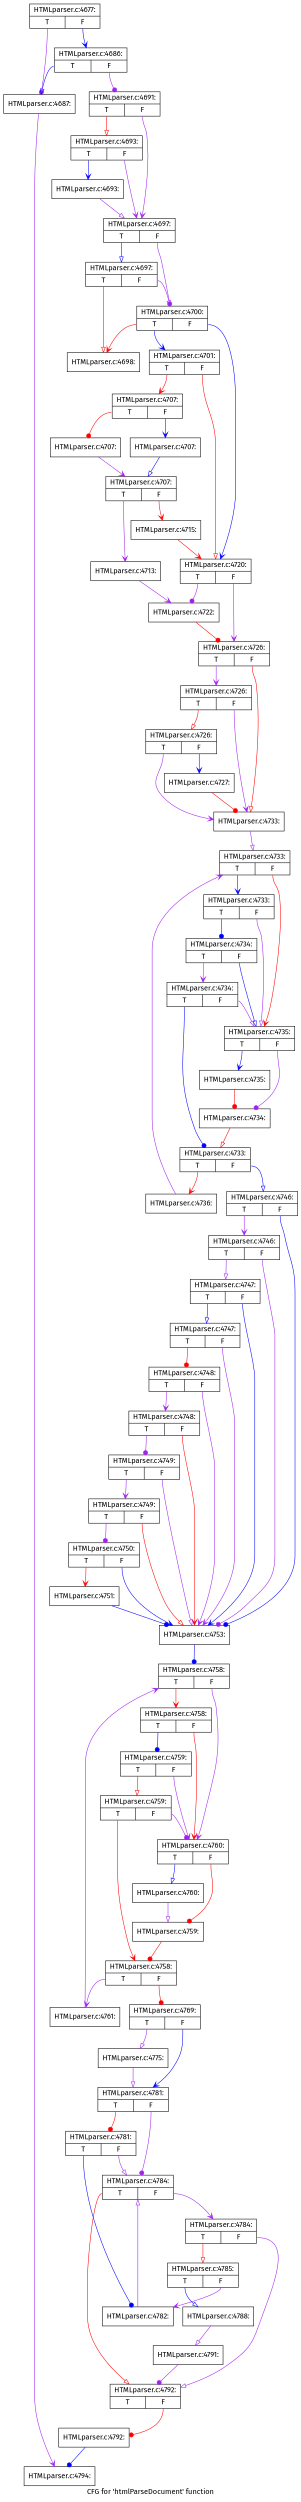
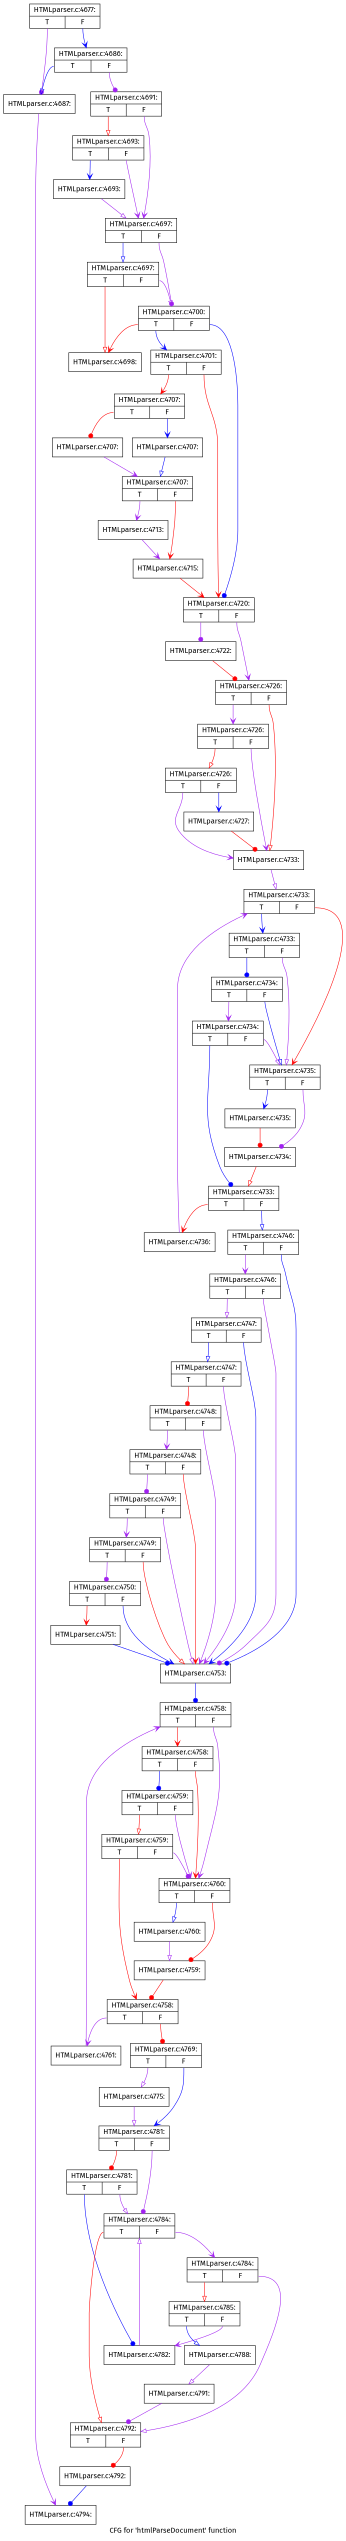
edge "HTMLparser.c:4700:" -> "HTMLparser.c:4720:": arrowhead vee -> dot
edge "HTMLparser.c:4701:" -> "HTMLparser.c:4720:": arrowhead onormal -> vee
edge "HTMLparser.c:4713:" -> "HTMLparser.c:4722:": now "HTMLparser.c:4713:" -> "HTMLparser.c:4715:"
